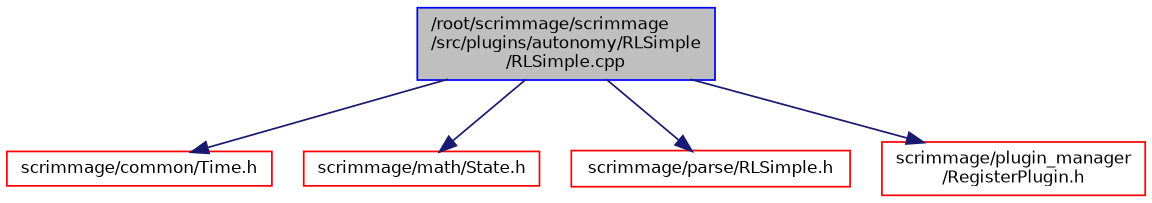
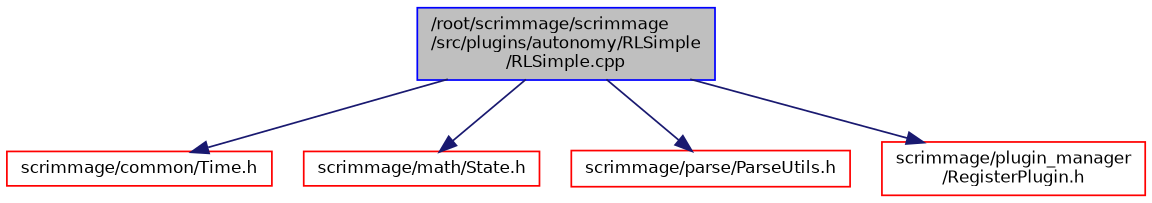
node "scrimmage/parse/RLSimple.h": label "scrimmage/parse/RLSimple.h" -> "scrimmage/parse/ParseUtils.h"
